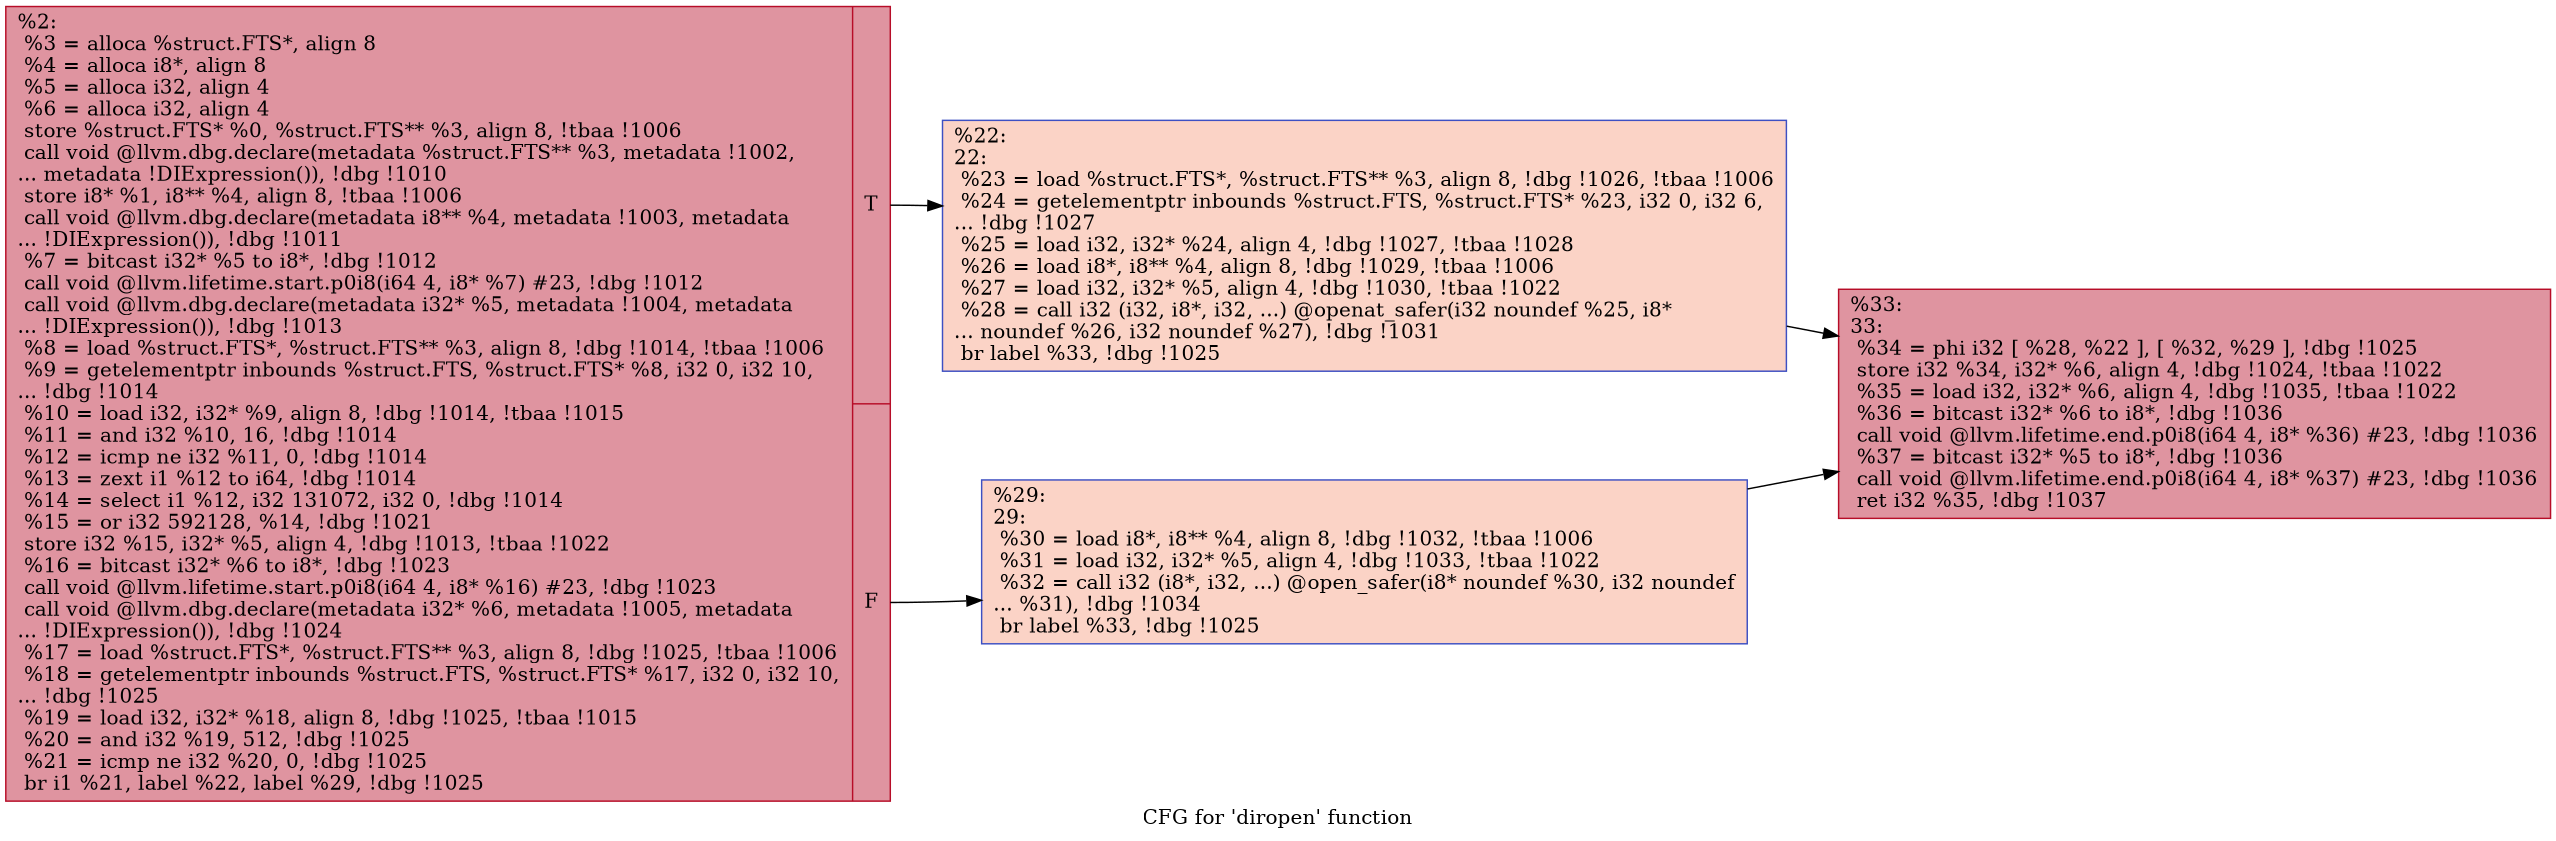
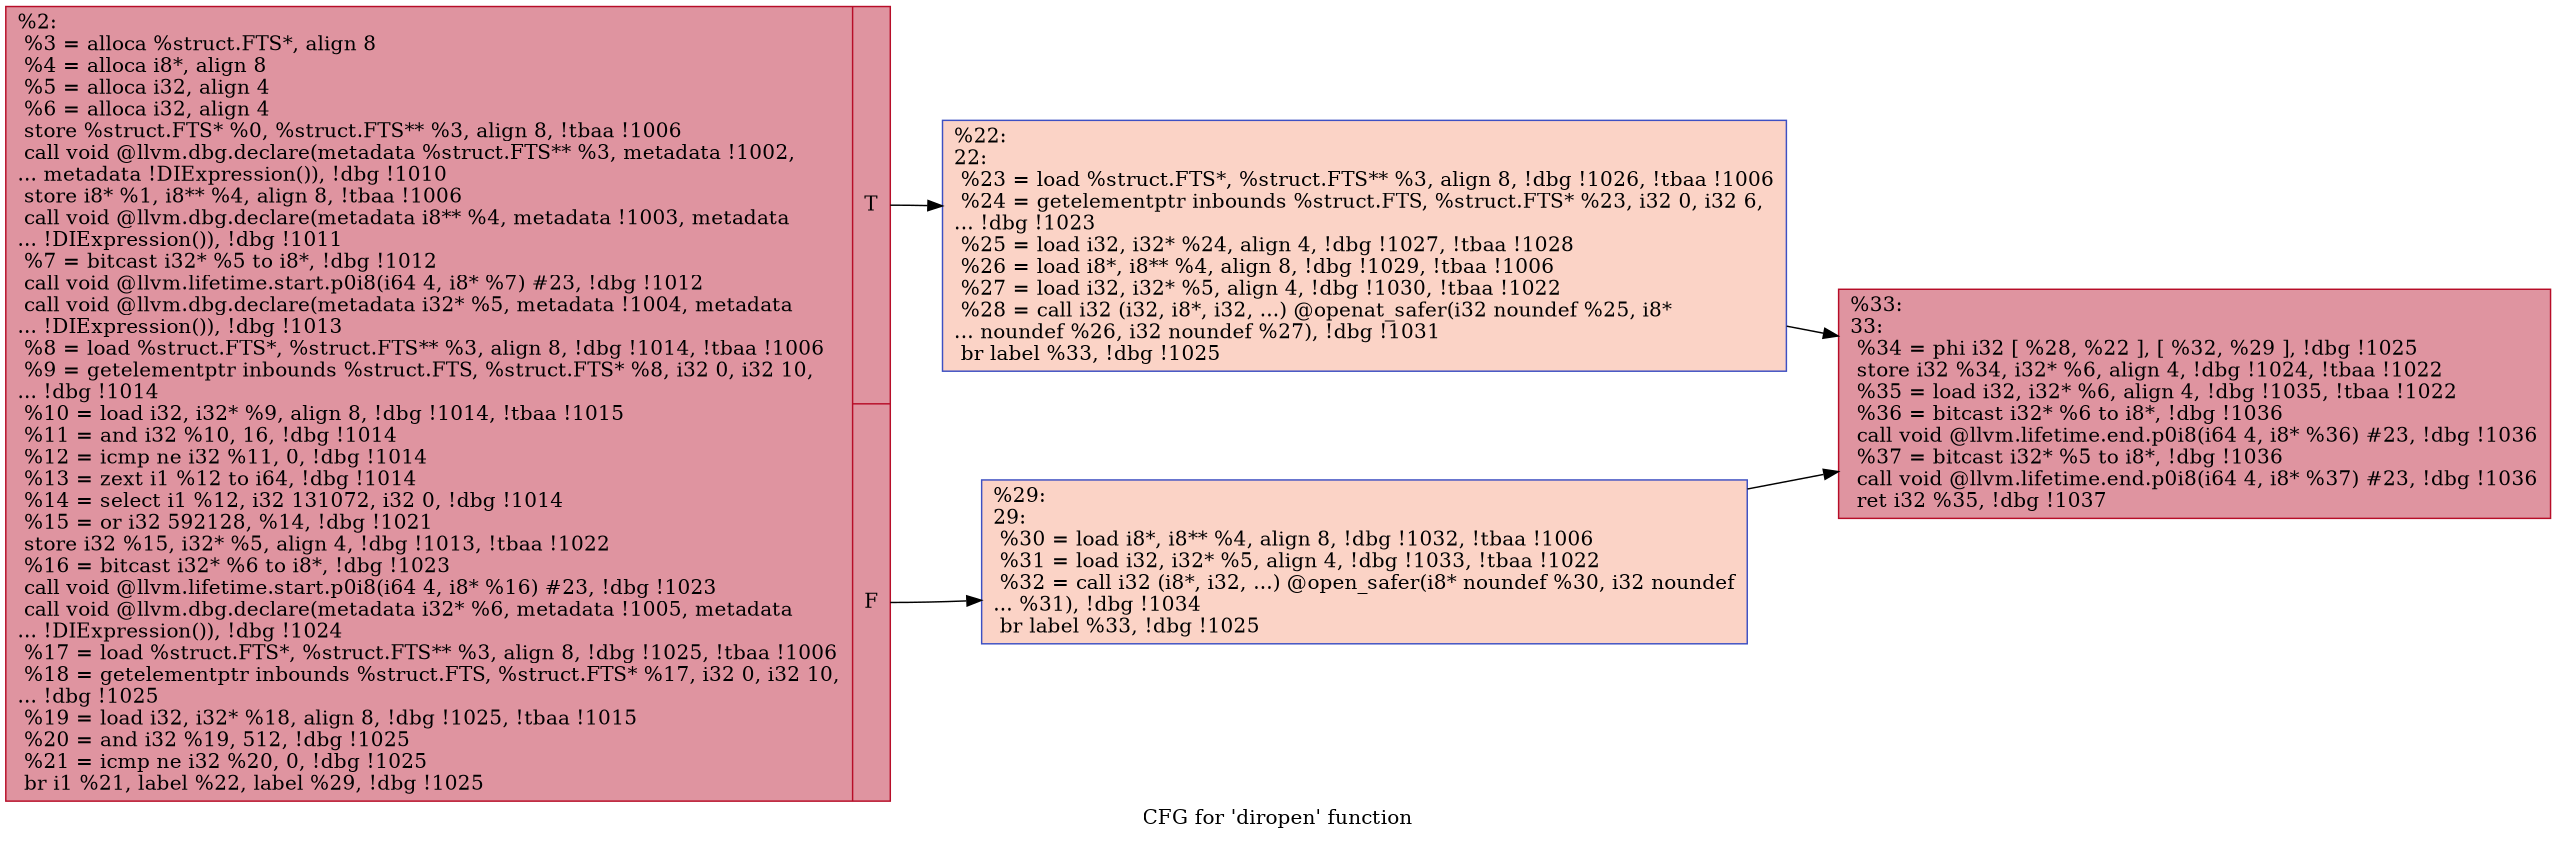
node "%22:": text "... !dbg !1027" -> "... !dbg !1023"
